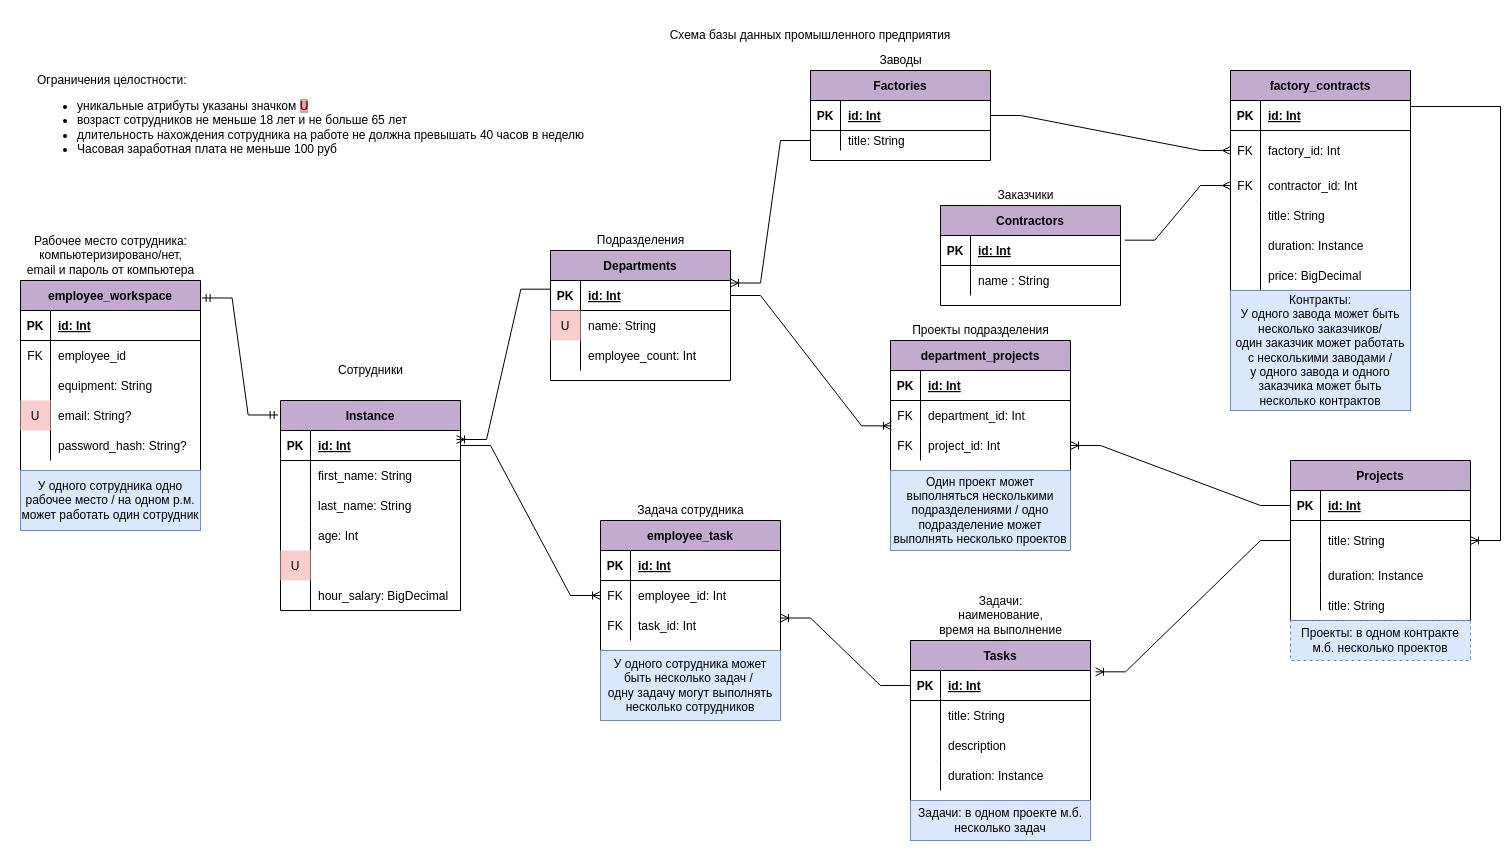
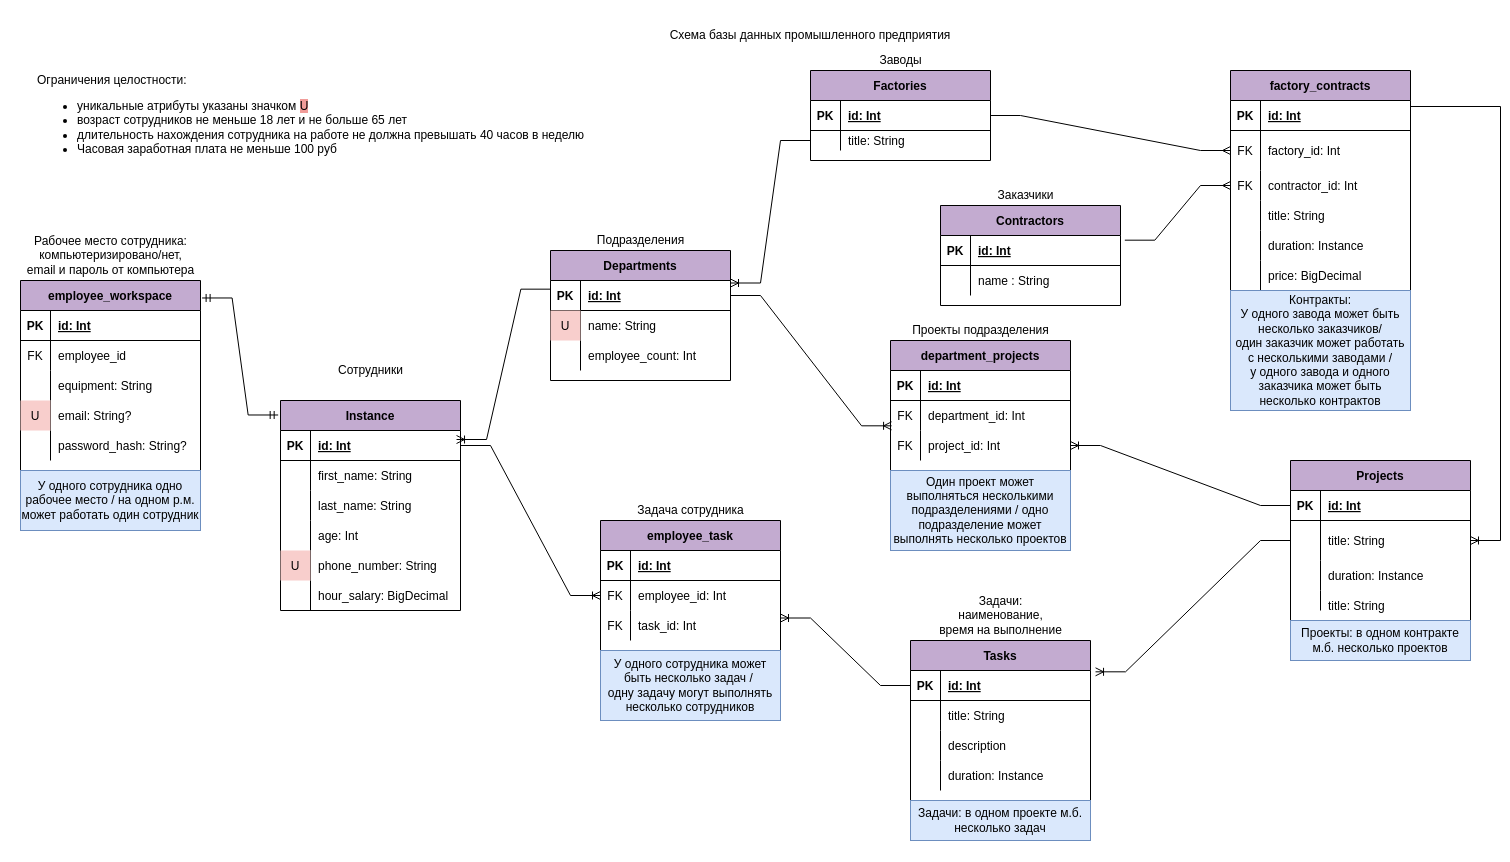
node "phone_number: String": added
node "Проекты: в одном контракте м.б. несколько проектов": style dashed -> solid
